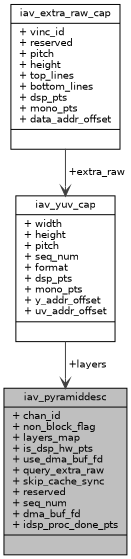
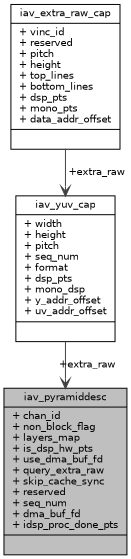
node "iav_yuv_cap": text "+ mono_pts" -> "+ mono_dsp"
edge "iav_yuv_cap" -> "iav_pyramiddesc": label " +layers" -> " +extra_raw"
